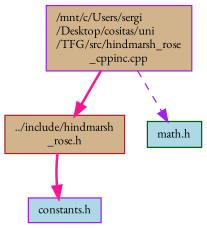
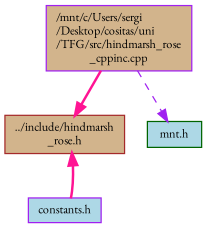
node "math.h": label "math.h" -> "mnt.h"
edge "../include/hindmarsh _rose.h" -> "constants.h": reversed
